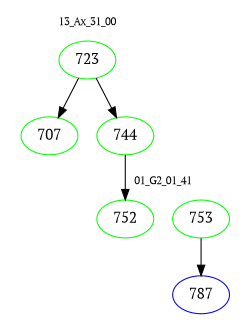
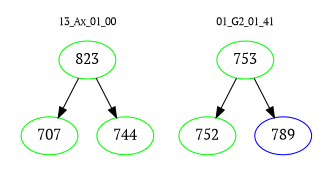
cluster "13_Ax_31_00": label "13_Ax_31_00" -> "13_Ax_01_00"
node "723": label "723" -> "823"
edge "744" -> "752": now "753" -> "752"
node "787": label "787" -> "789"
